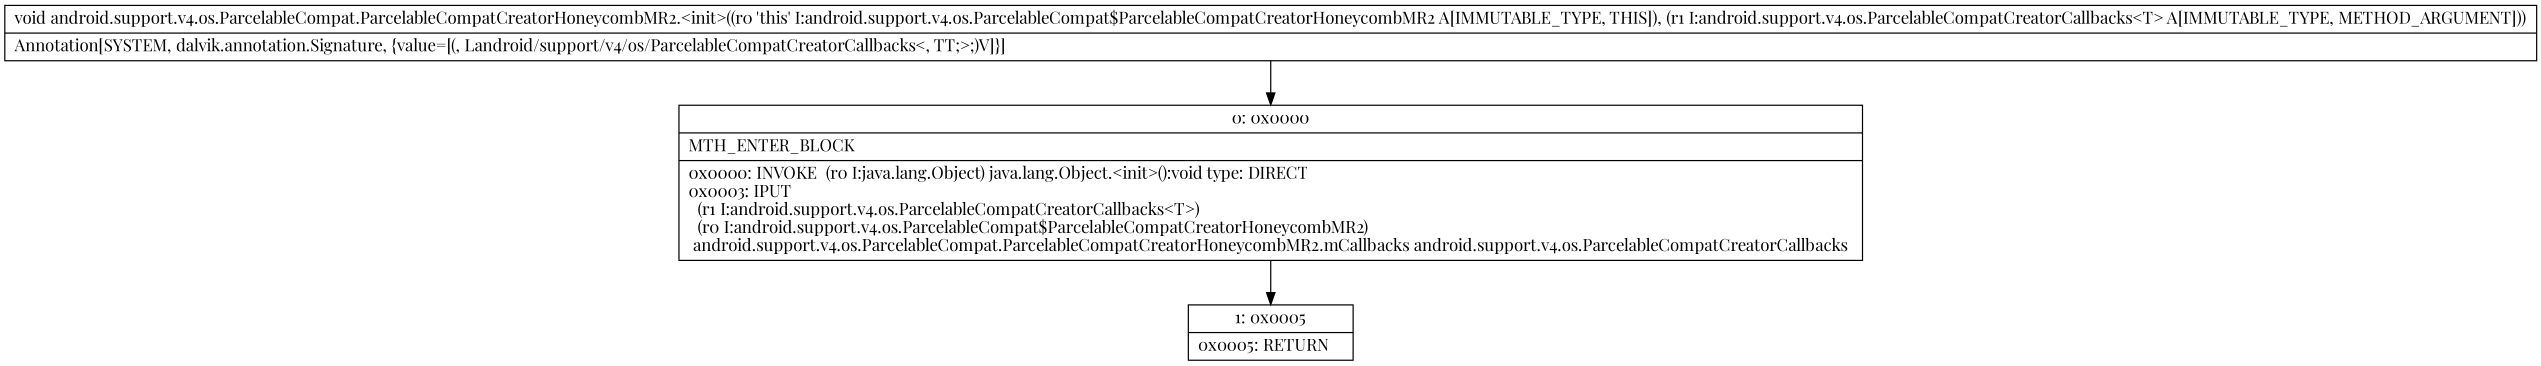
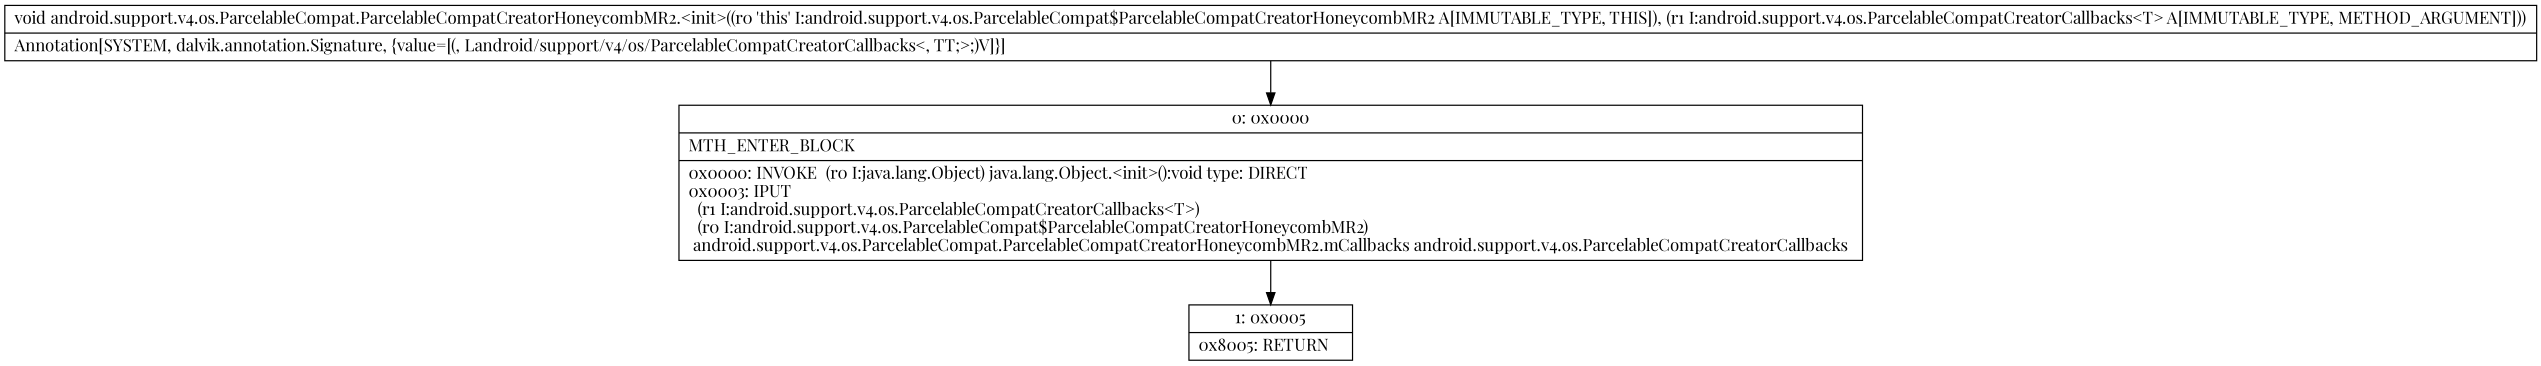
node "1: 0x0005": text "0x0005: RETURN" -> "0x8005: RETURN"
